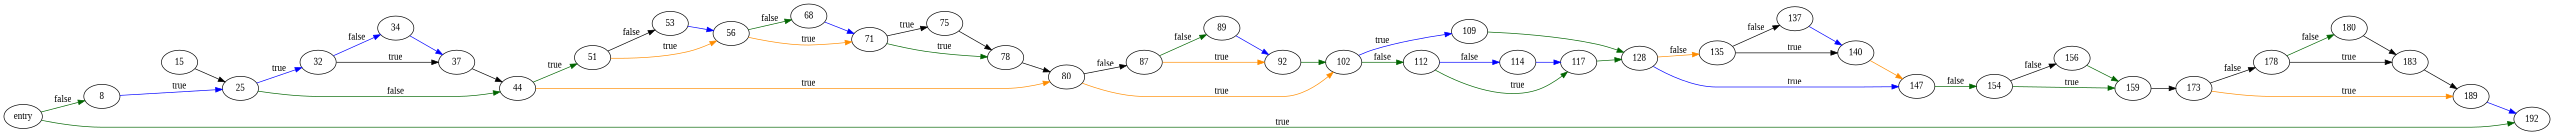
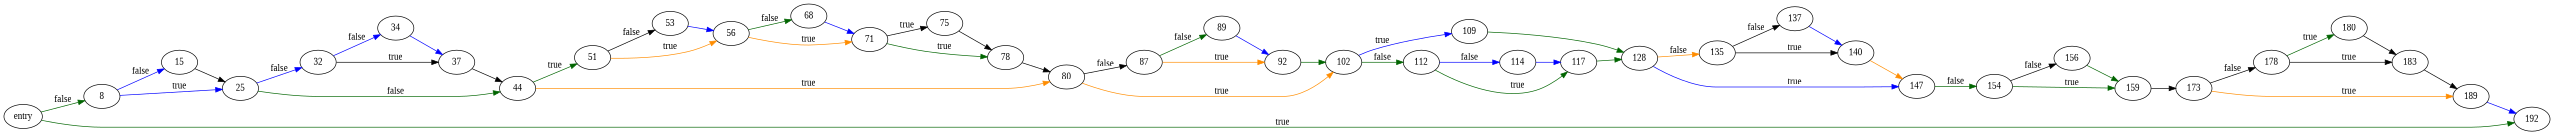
edge "178" -> "180": label "false" -> "true"
edge "25" -> "32": label "true" -> "false"
edge "8" -> "15": added, label "false"
